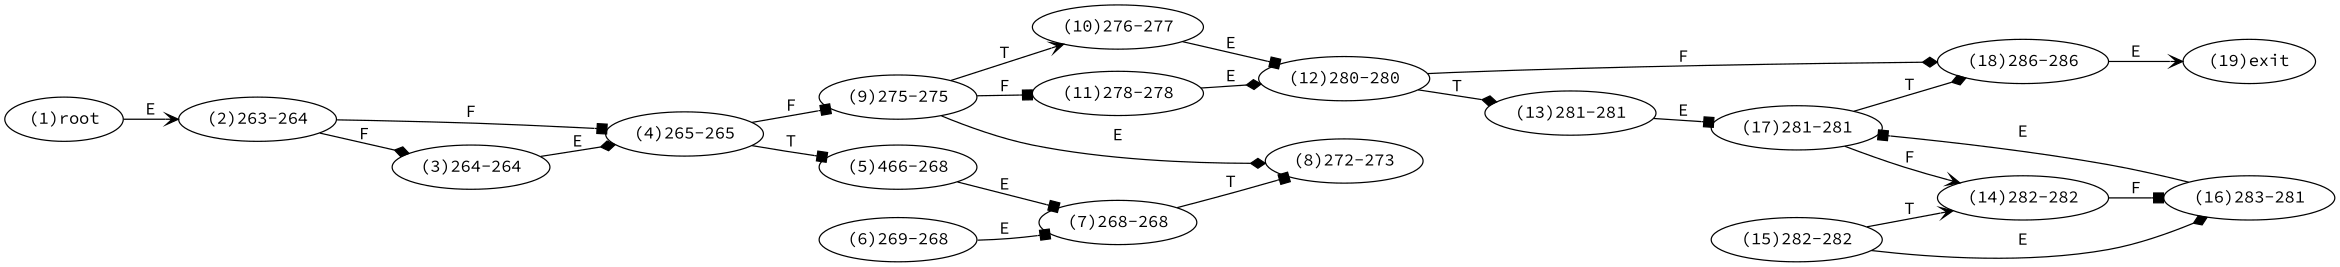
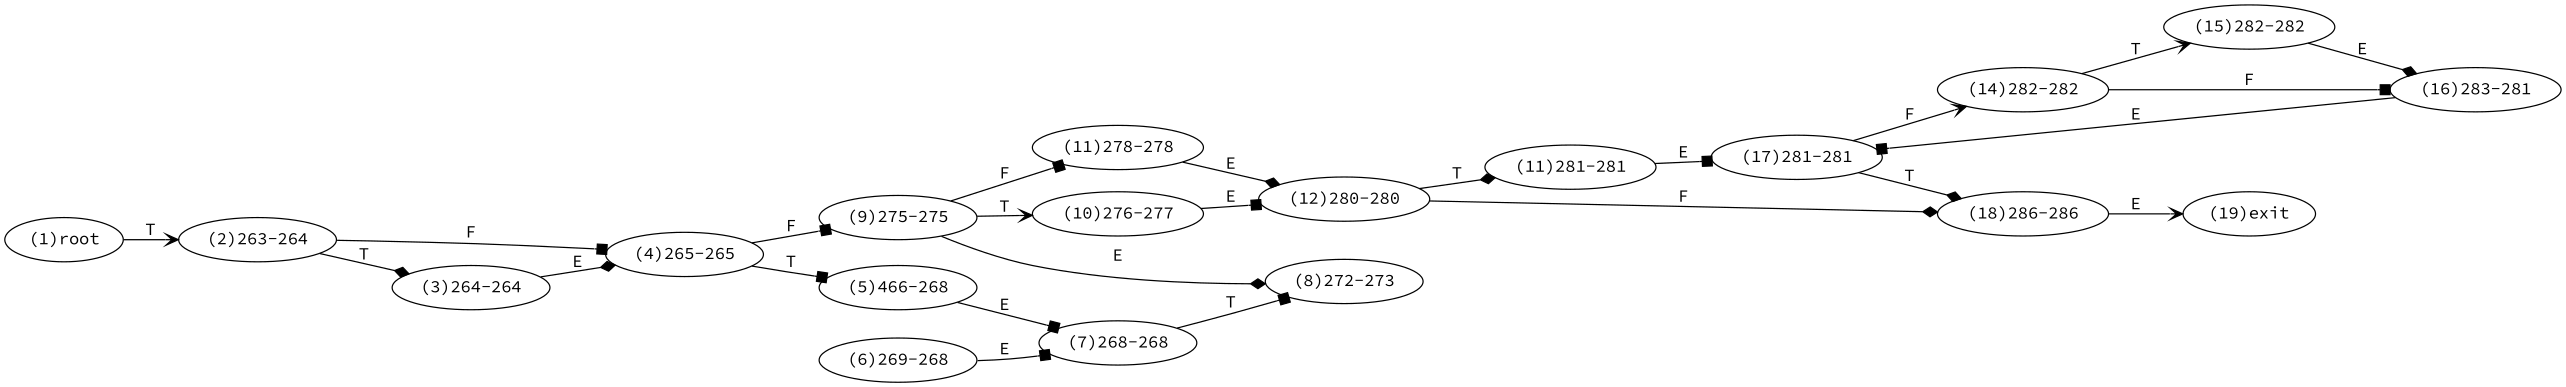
edge "(1)root" -> "(2)263-264": label "E" -> "T"
node "(13)281-281": label "(13)281-281" -> "(11)281-281"
edge "(2)263-264" -> "(3)264-264": label "F" -> "T"
edge "(15)282-282" -> "(14)282-282": reversed
